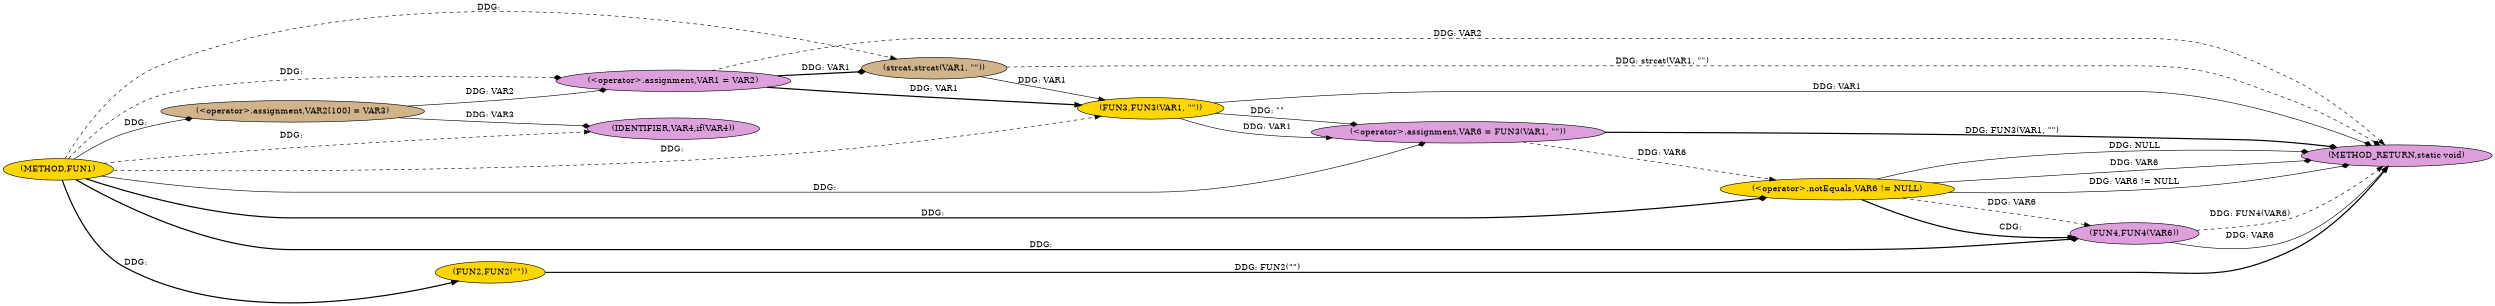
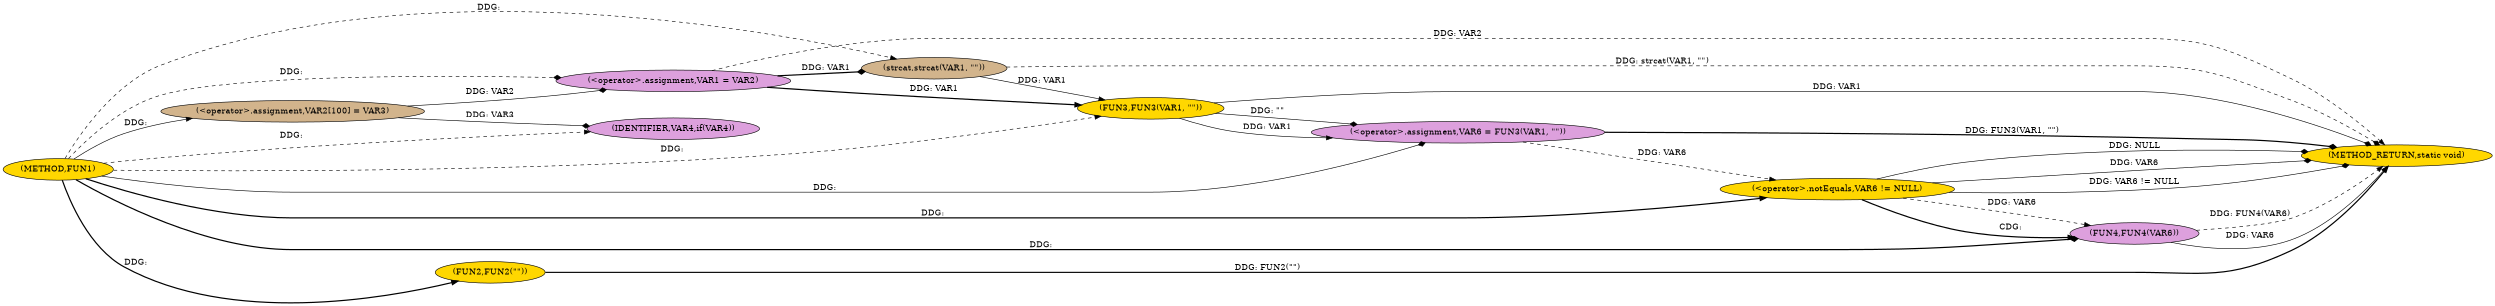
edge "(METHOD,FUN1)" -> "(<operator>.assignment,VAR2[100] = VAR3)": arrowhead diamond -> normal
node "(METHOD_RETURN,static void)": fillcolor plum -> gold
edge "(METHOD,FUN1)" -> "(<operator>.notEquals,VAR6 != NULL)": arrowhead diamond -> normal
